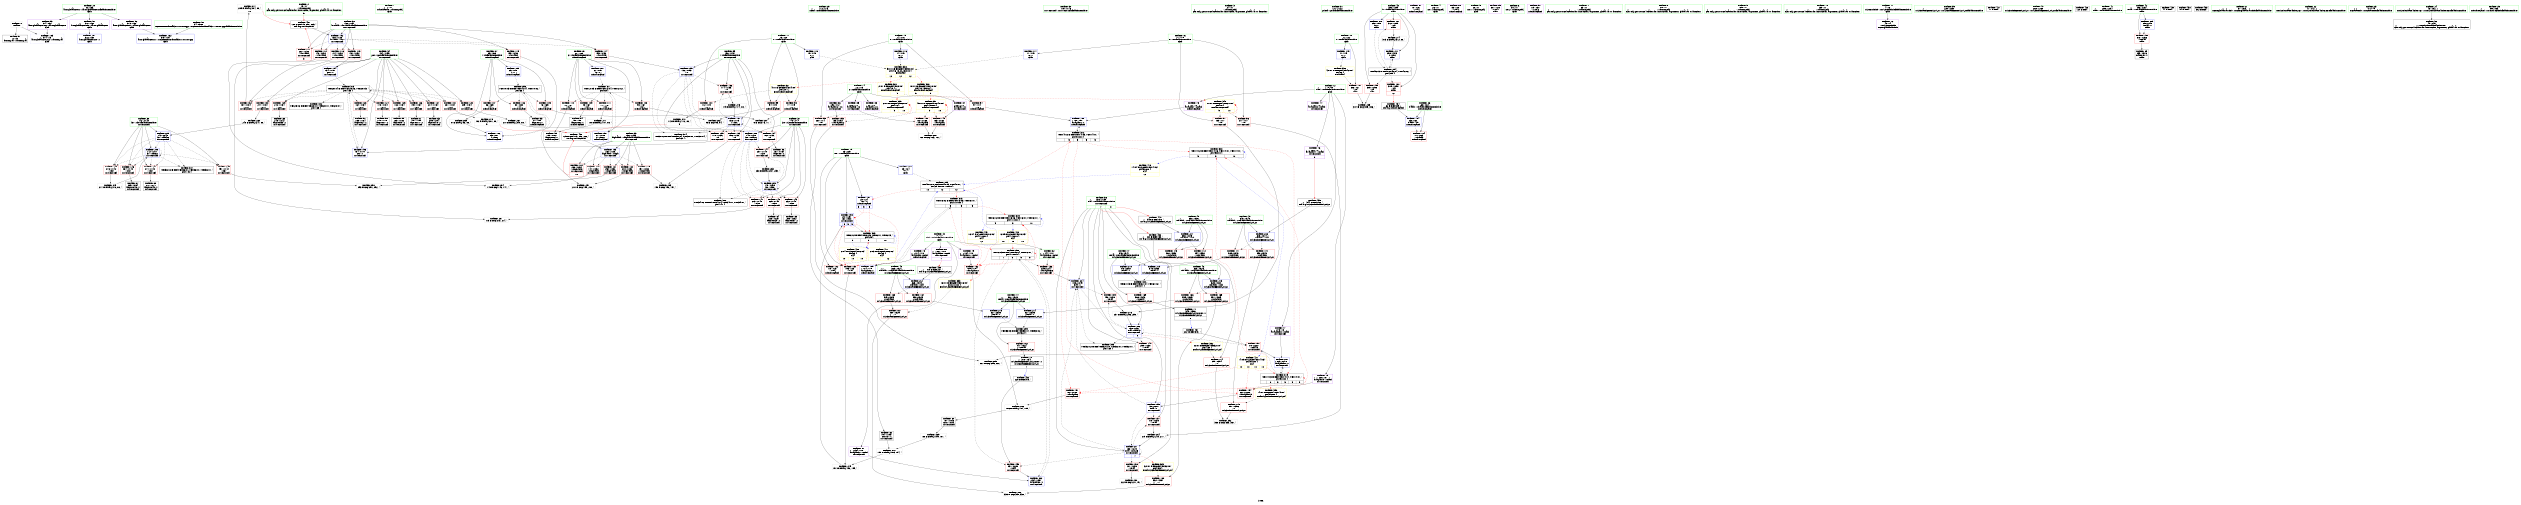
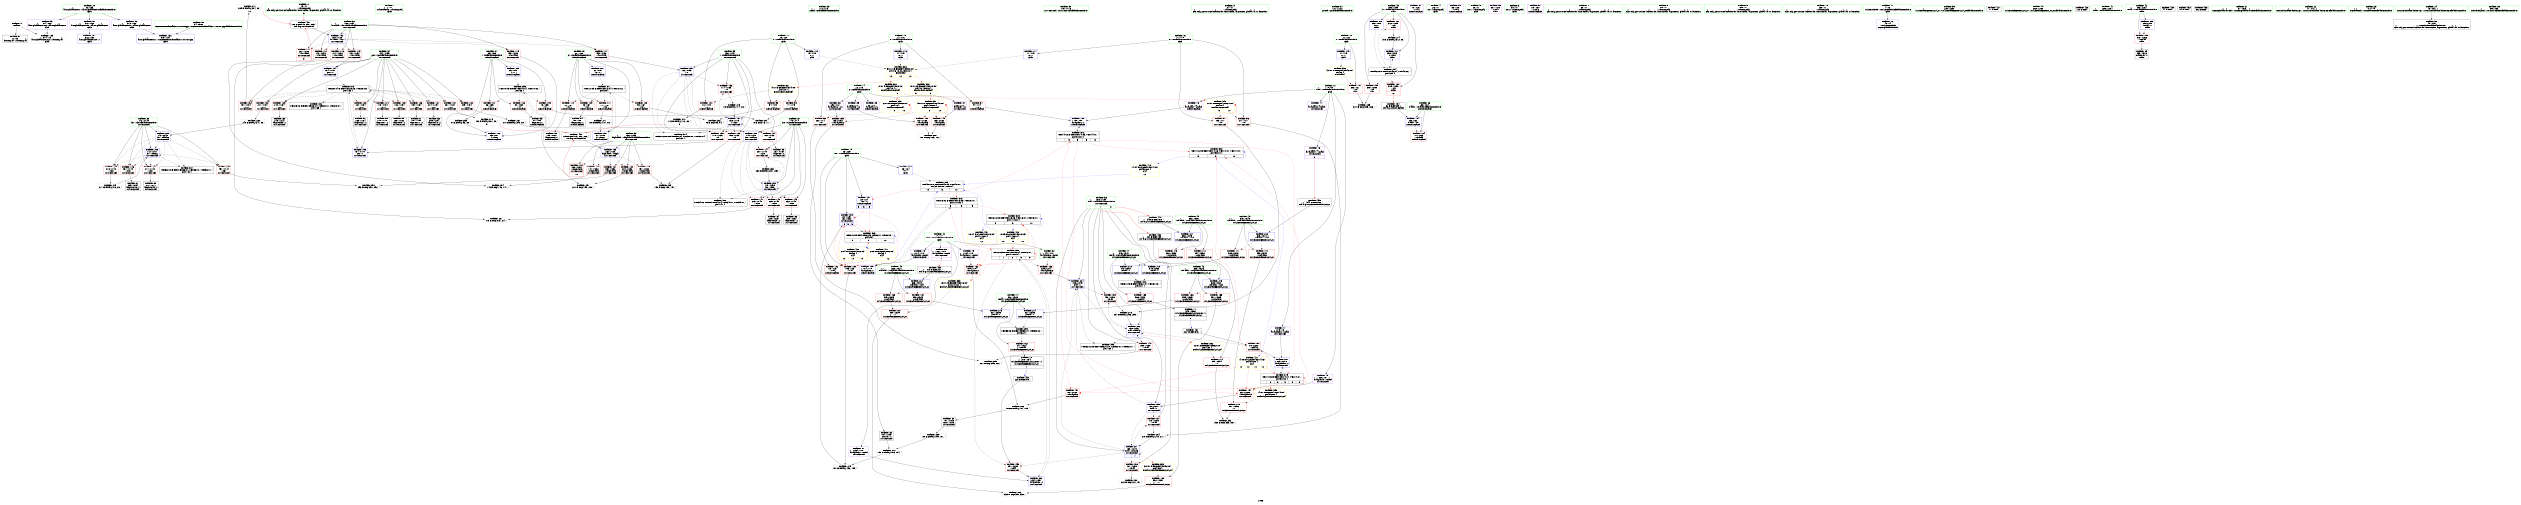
edge "NodeID: 271" -> "NodeID: 55": now "NodeID: 271" -> "NodeID: 190"
